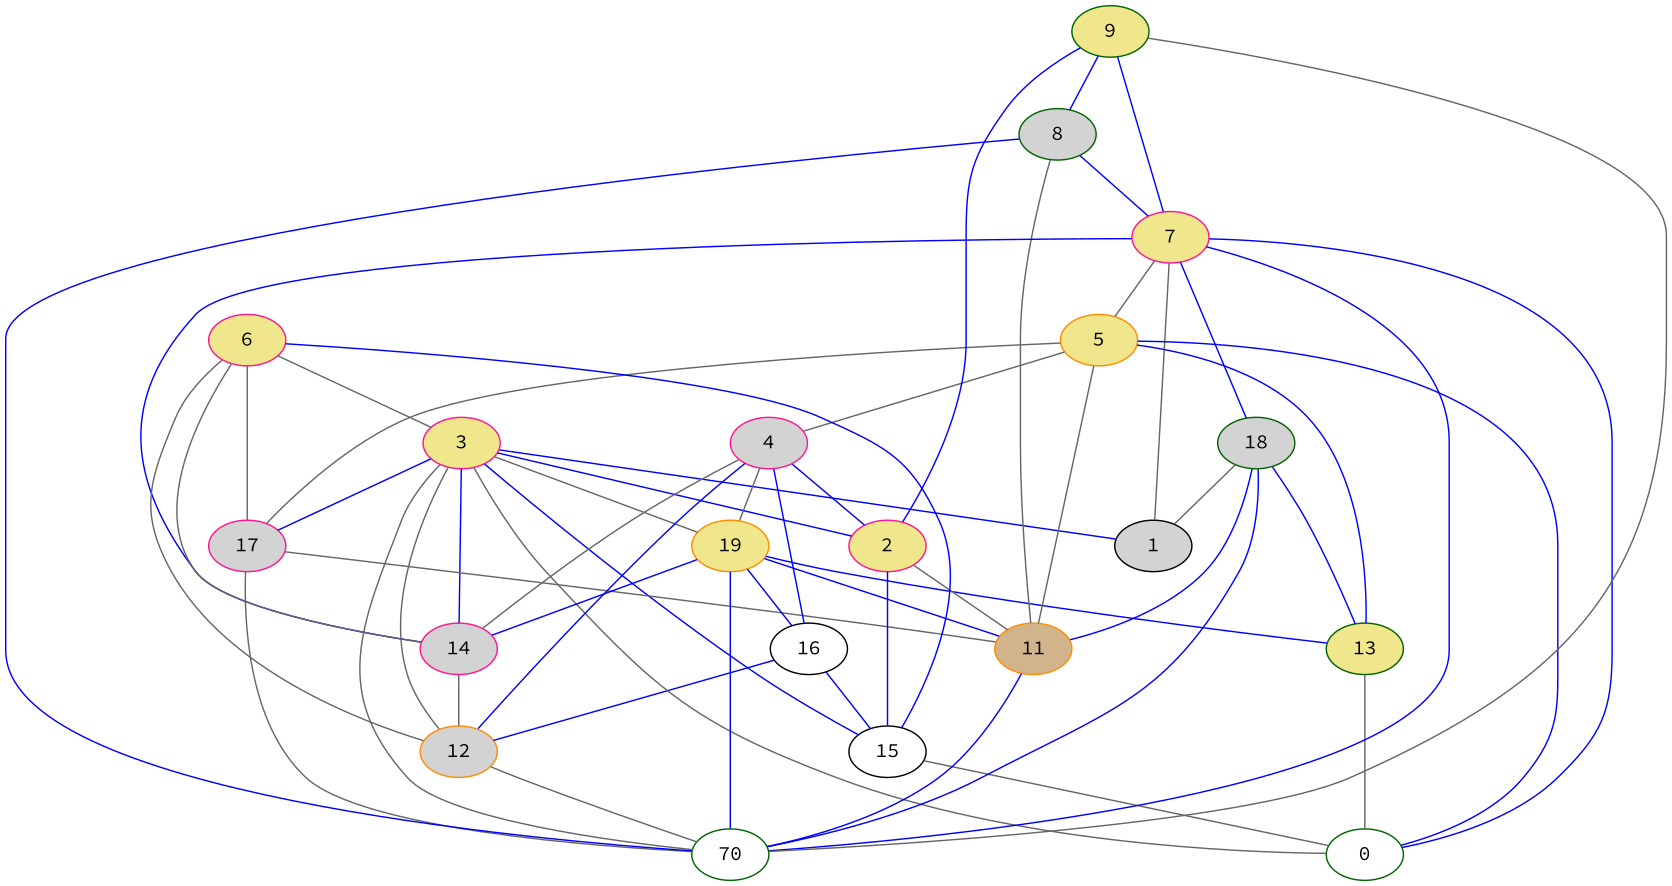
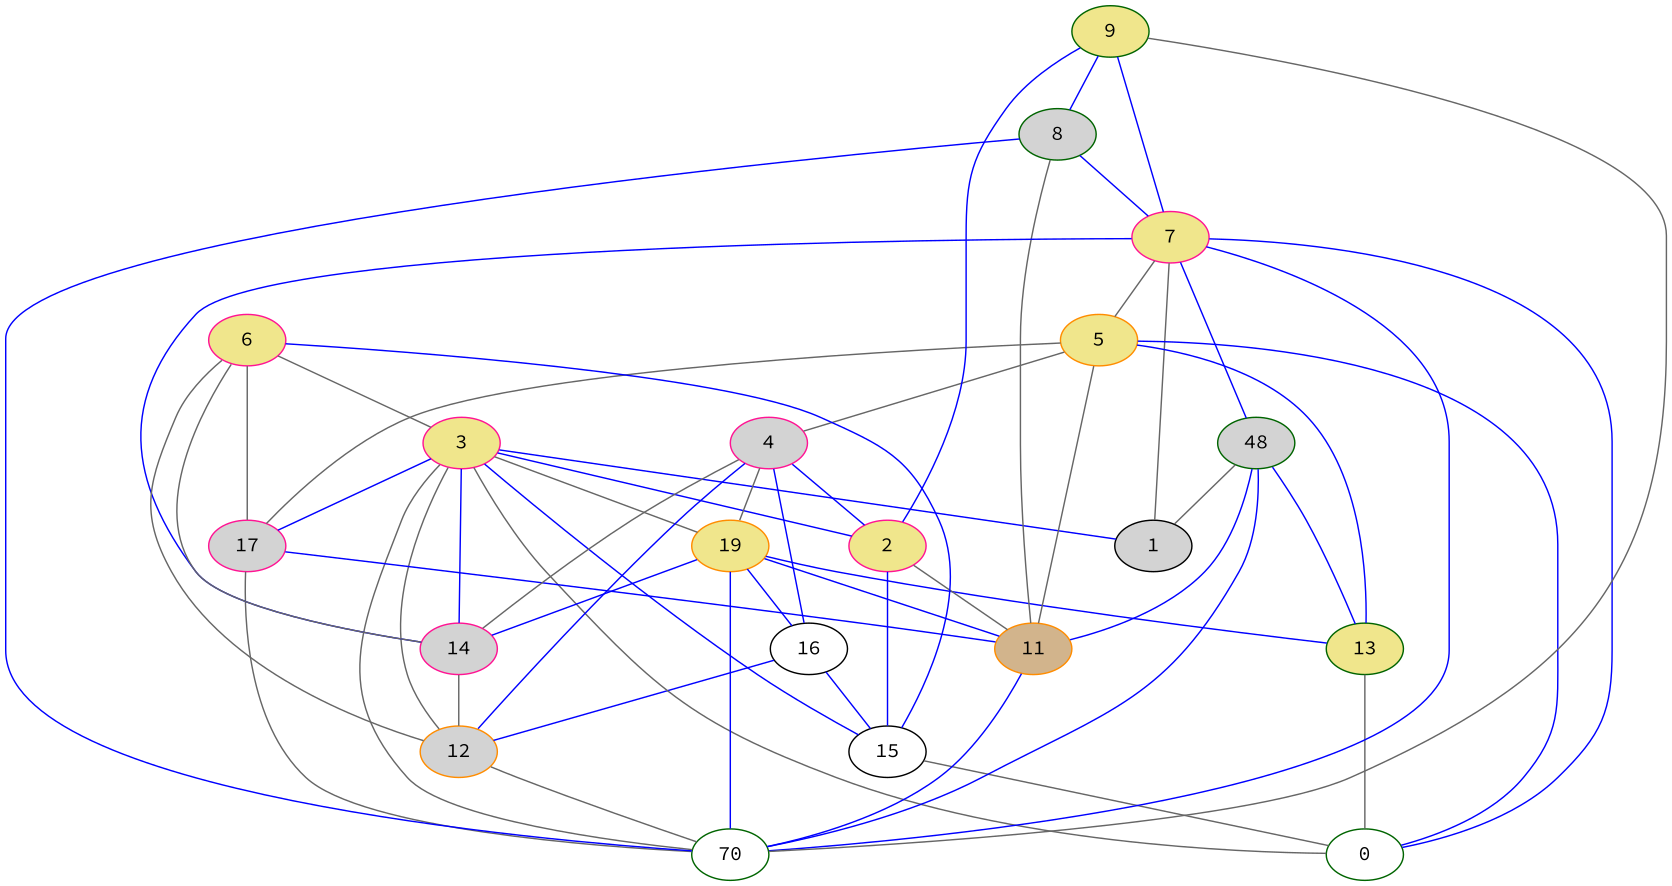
node "18": label "18" -> "48"
edge "17" -- "11": color gray40 -> blue
